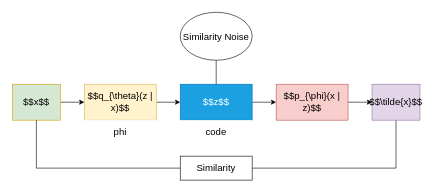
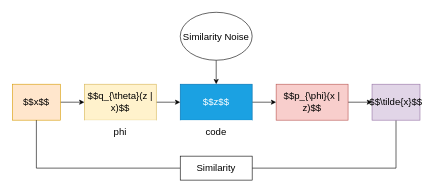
edge "Similarity Noise" -- "$$z$$": arrowhead none -> classic
node "$$x$$": fillcolor #d5e8d4 -> #ffe6cc
